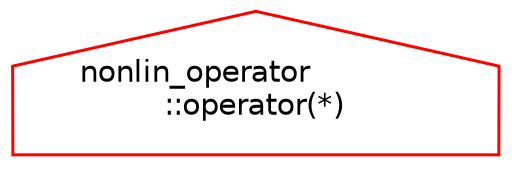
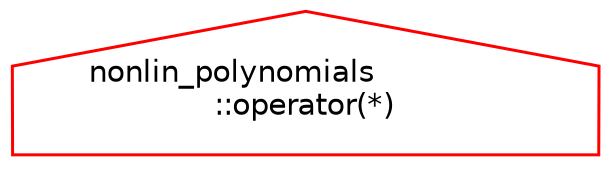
node "nonlin_operator ::operator(*)": label "nonlin_operator ::operator(*)" -> "nonlin_polynomials ::operator(*)"
